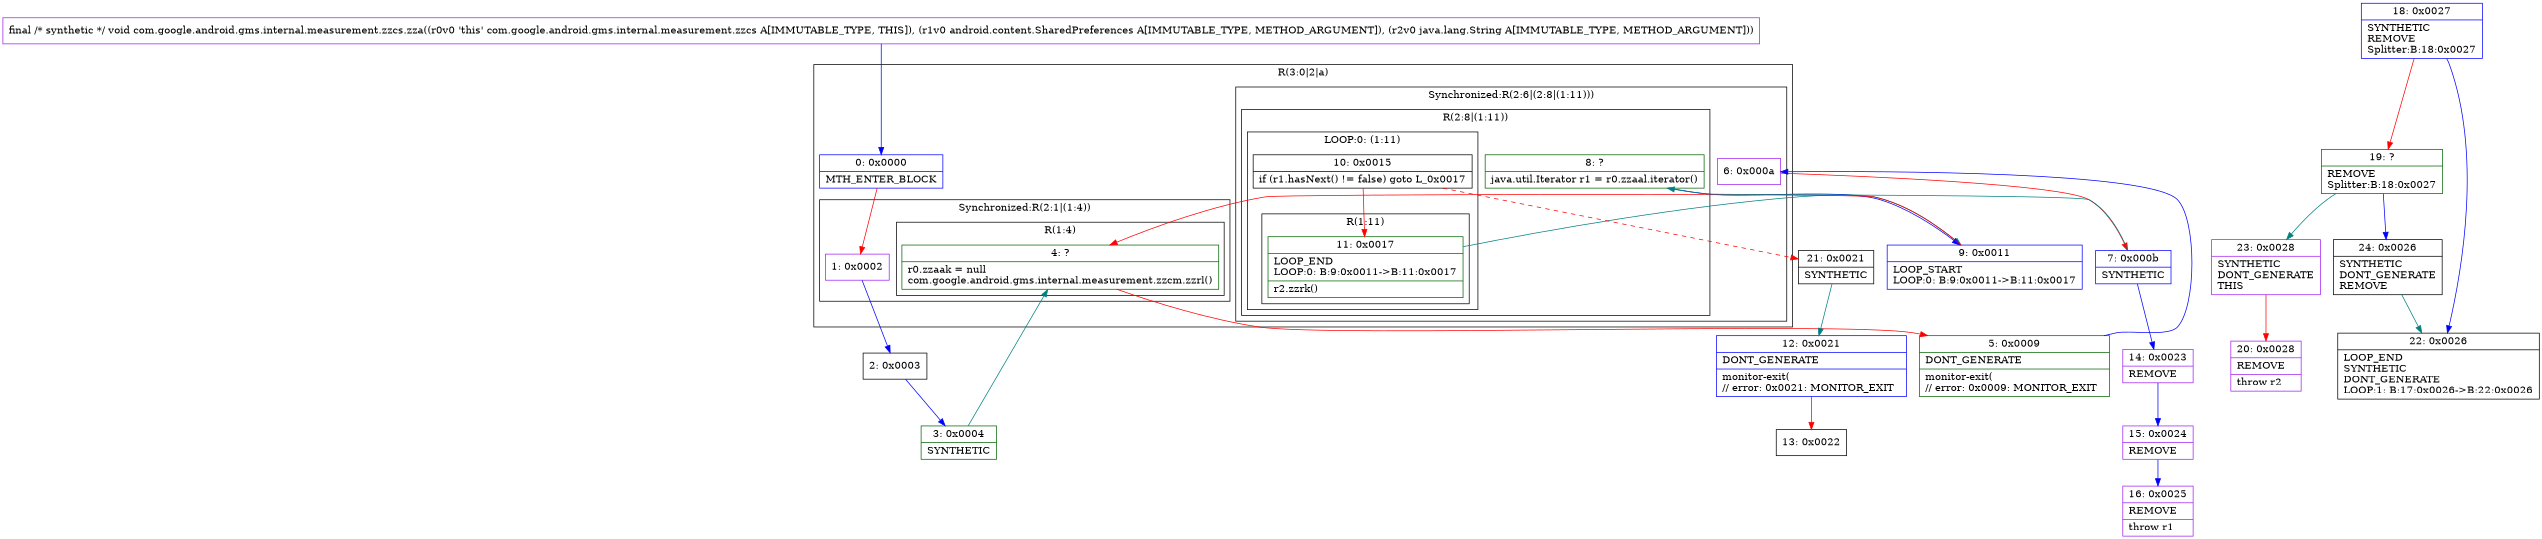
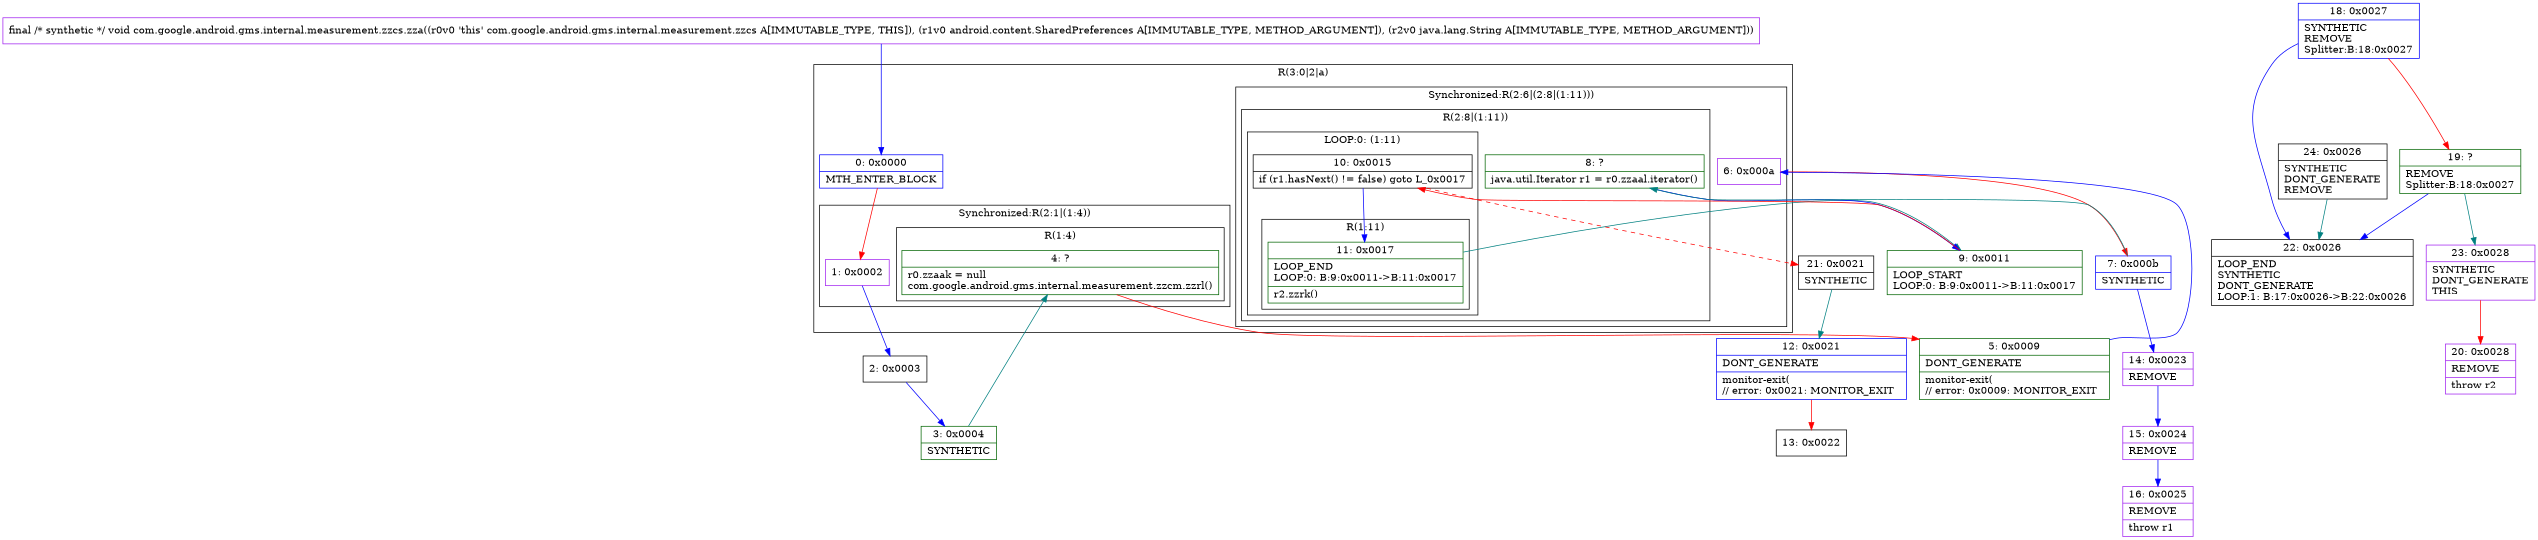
edge "9: 0x0011" -> "4: ?": now "9: 0x0011" -> "10: 0x0015"
edge "10: 0x0015" -> "11: 0x0017": color red -> blue
edge "19: ?" -> "24: 0x0026": now "19: ?" -> "22: 0x0026"
node "9: 0x0011": color blue -> darkgreen
